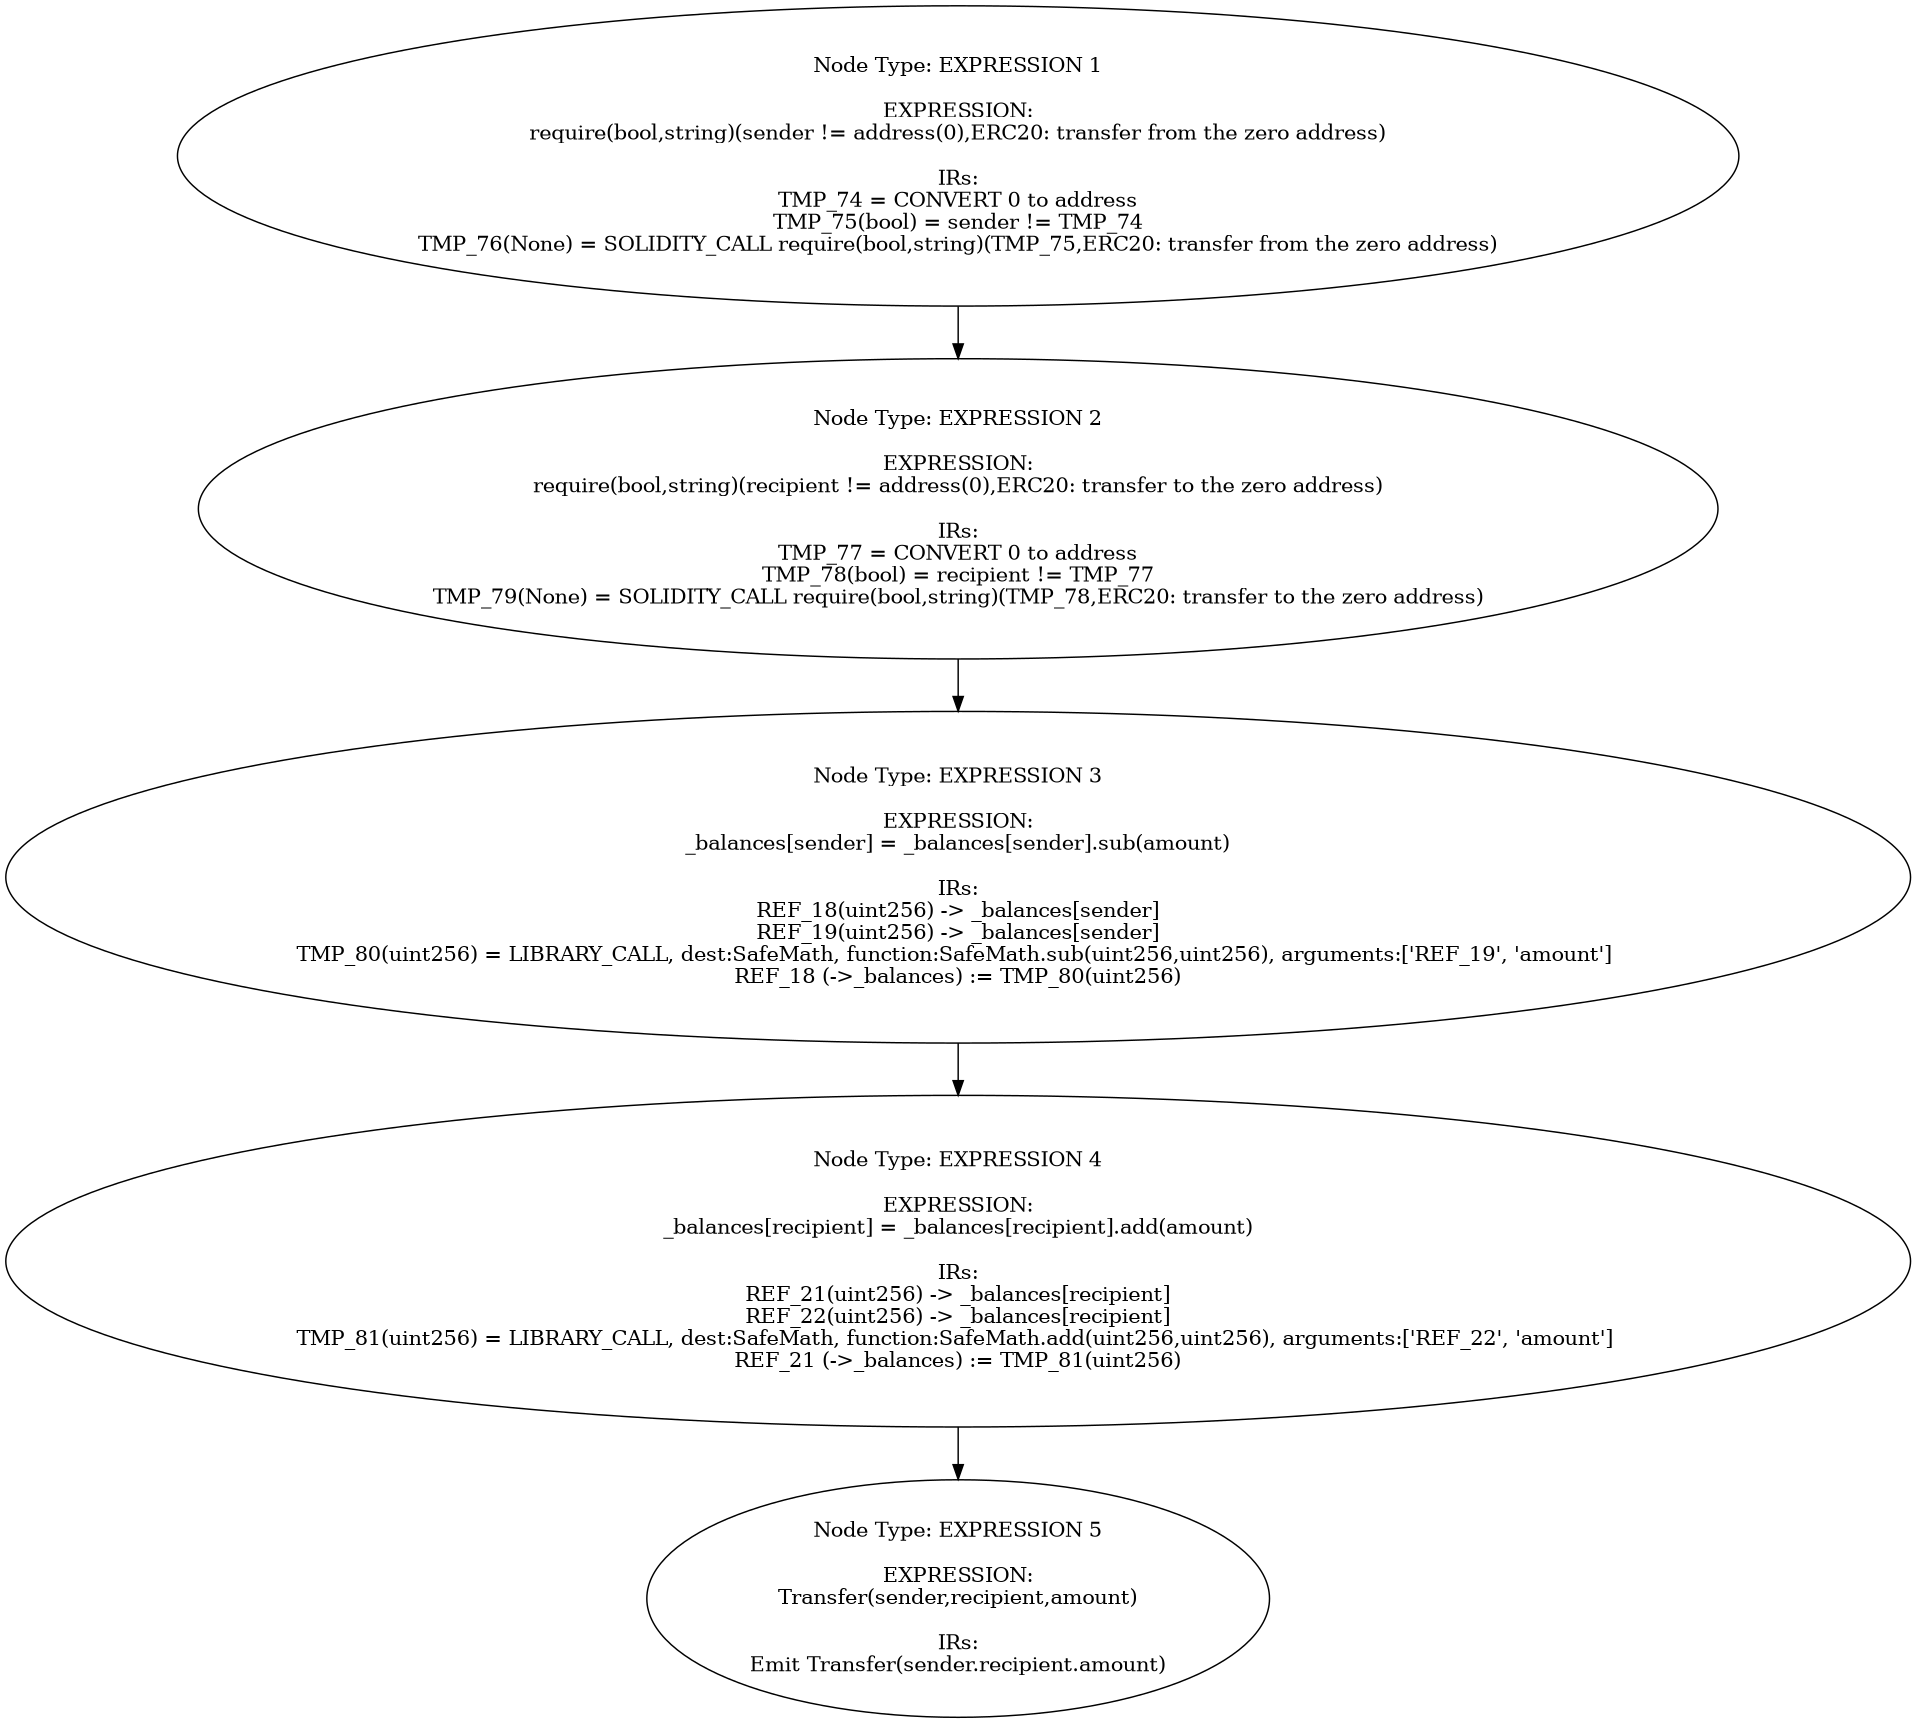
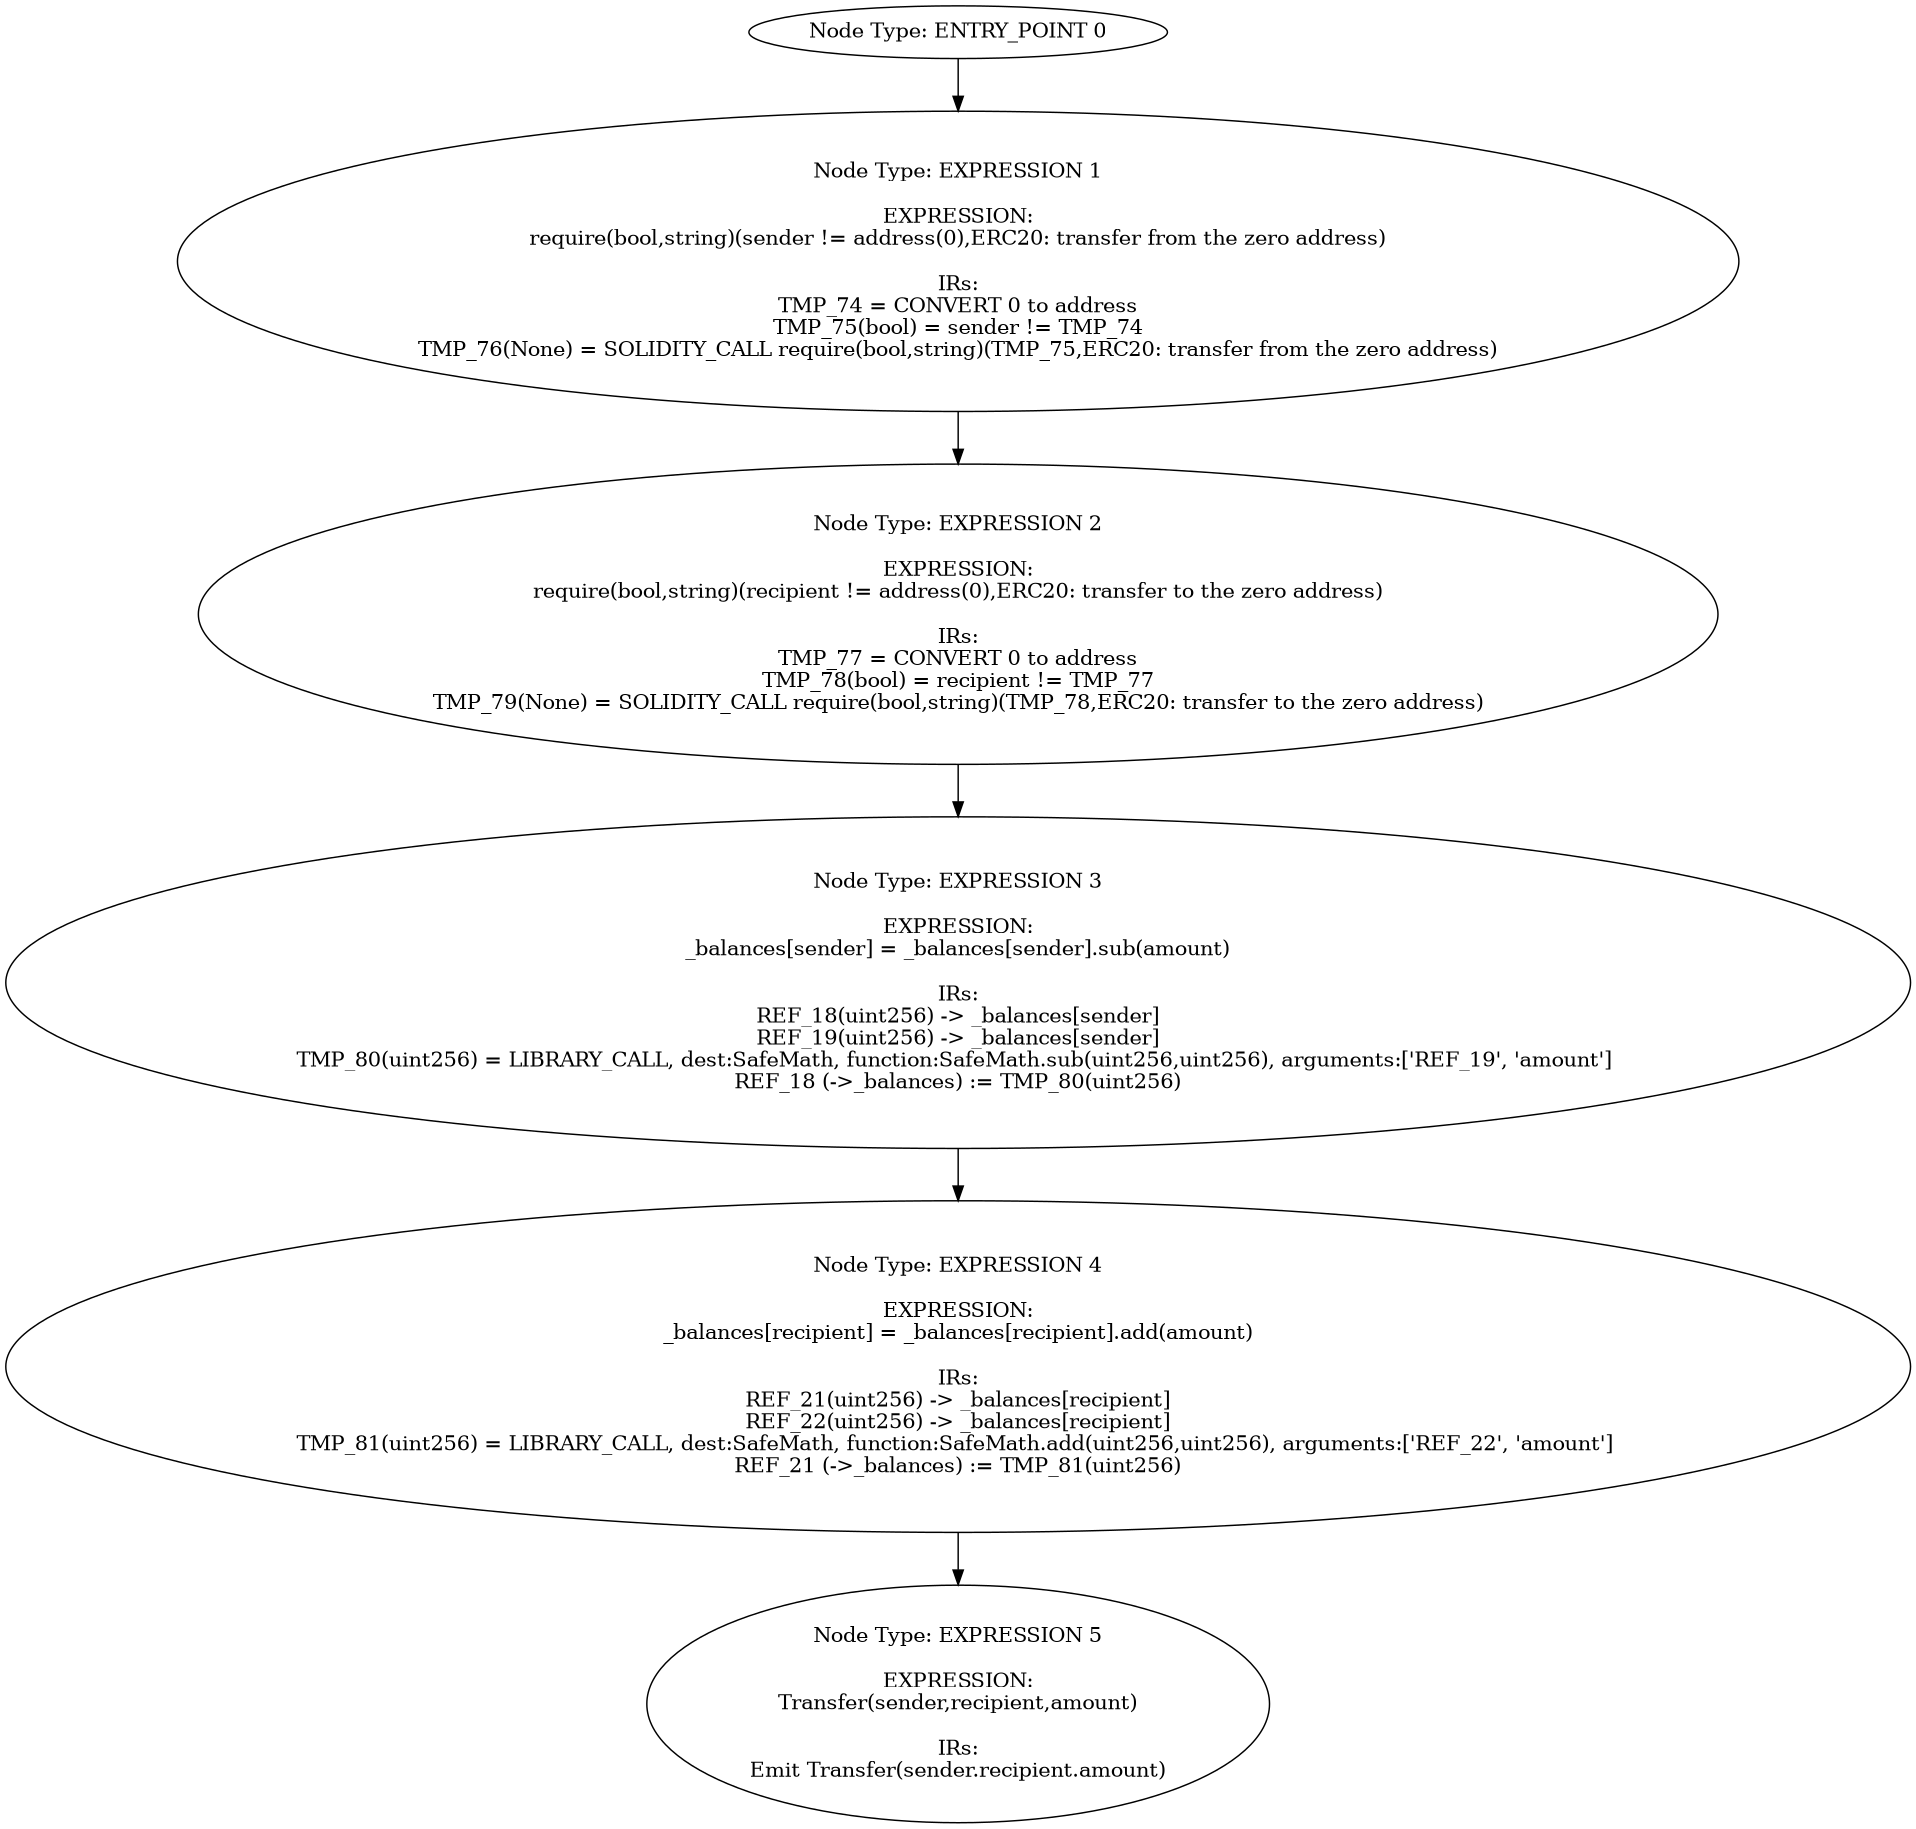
node "Node Type: ENTRY_POINT 0": added
